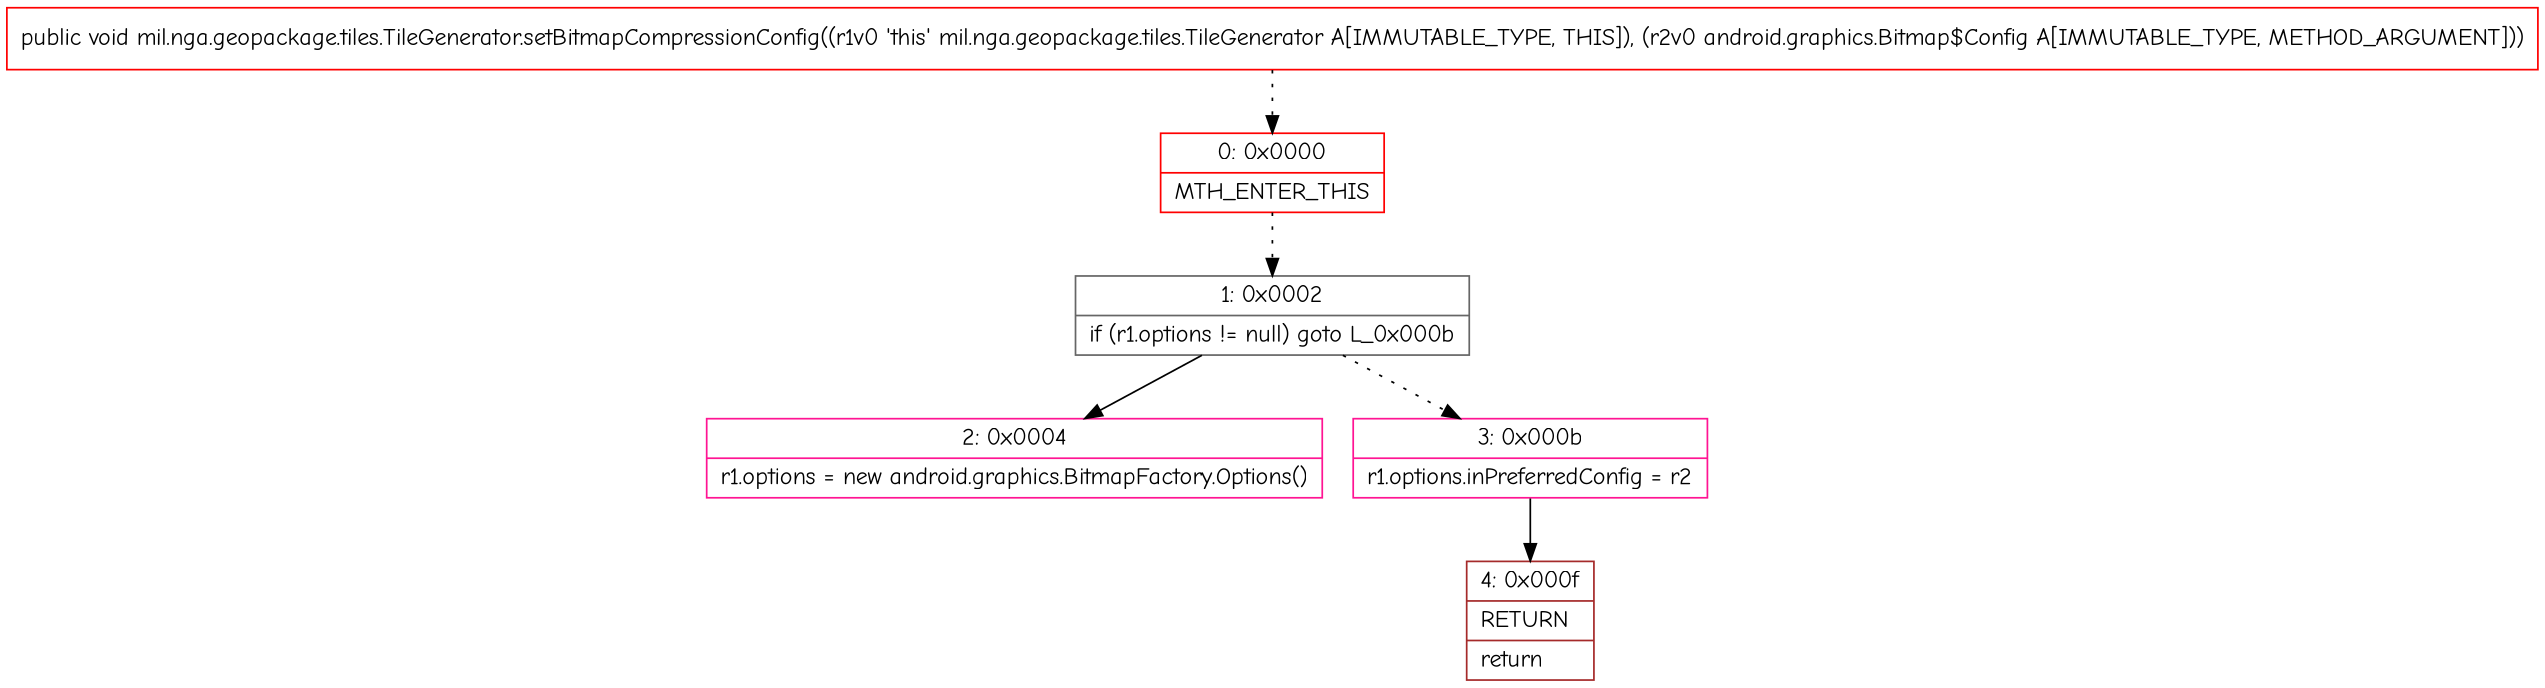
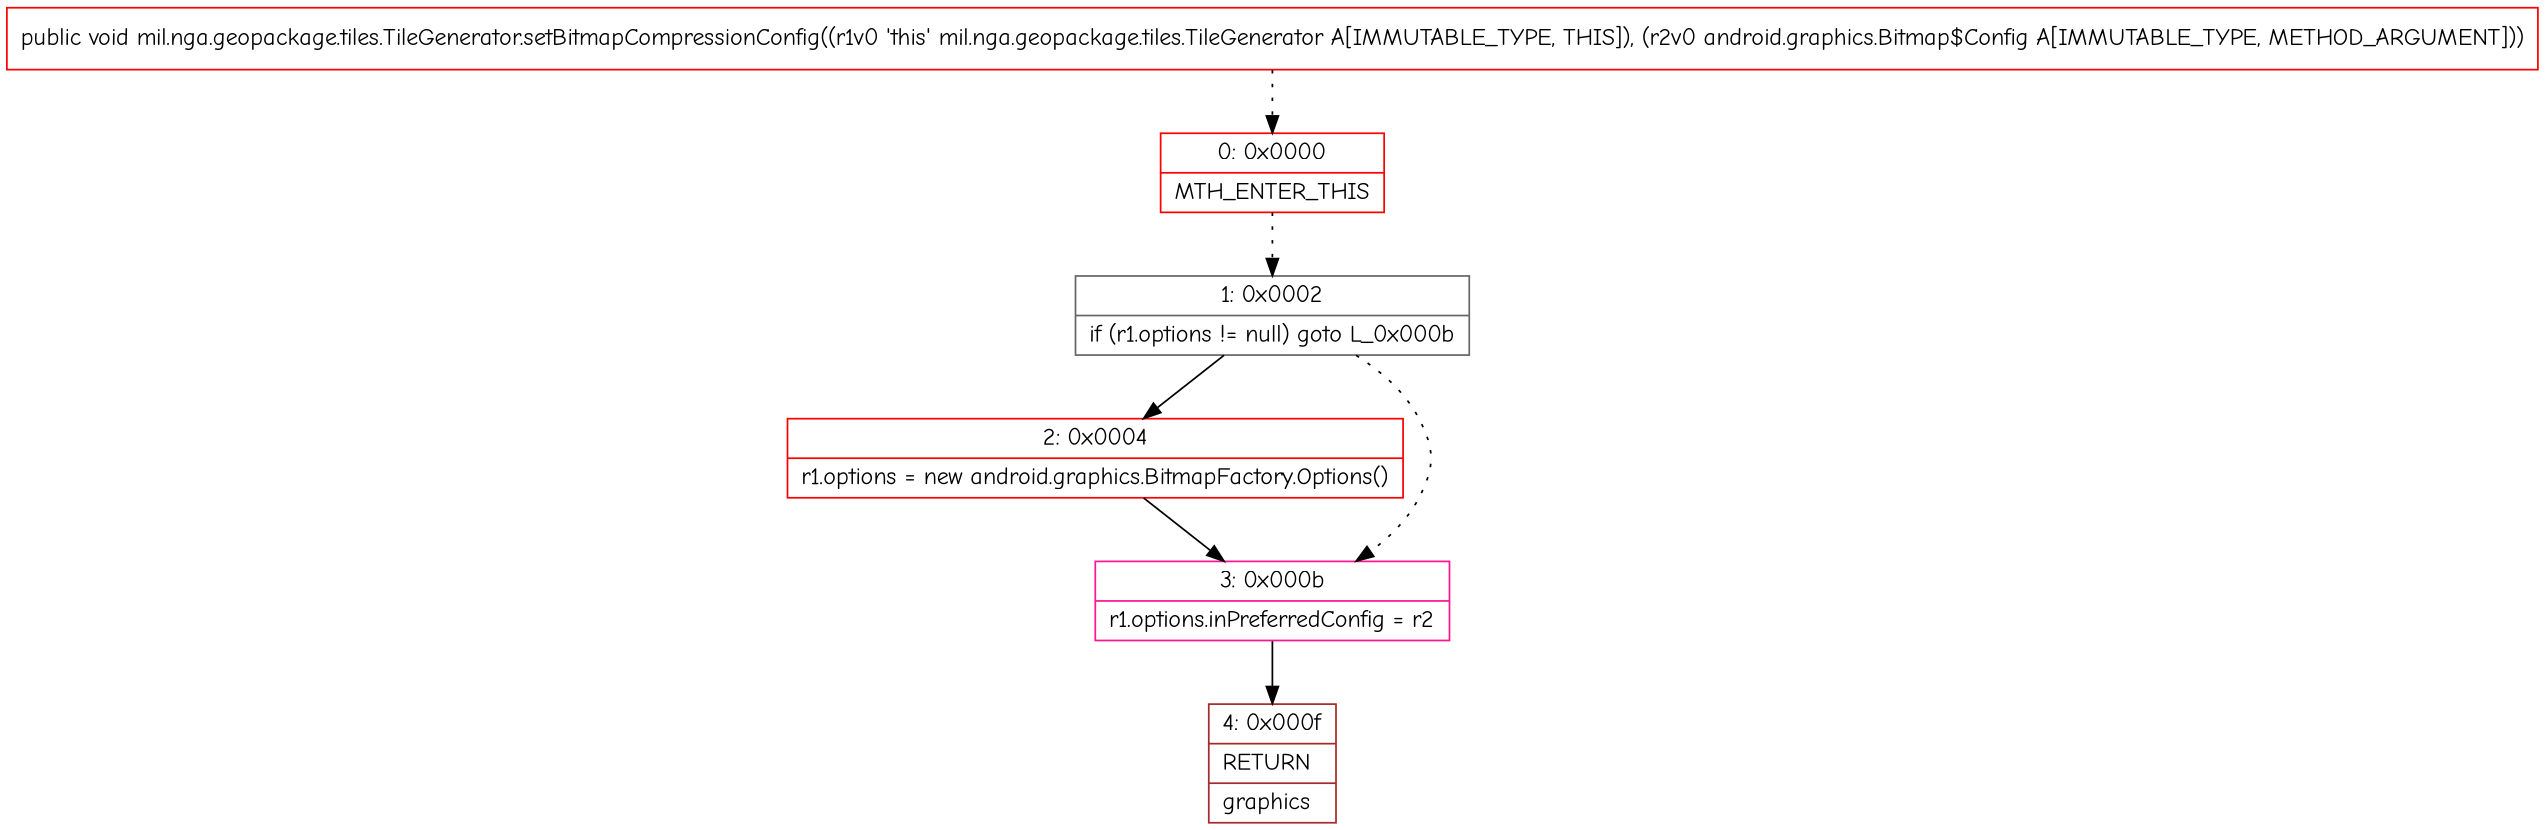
node "2: 0x0004": color deeppink -> red
edge "2: 0x0004" -> "3: 0x000b": added
node "4: 0x000f": text "return" -> "graphics"
